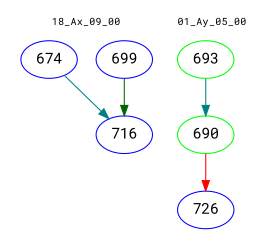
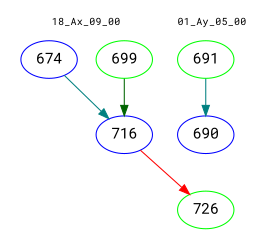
node "699": color blue -> green
node "693": label "693" -> "691"
node "690": color green -> blue
edge "690" -> "726": now "716" -> "726"
node "726": color blue -> green
